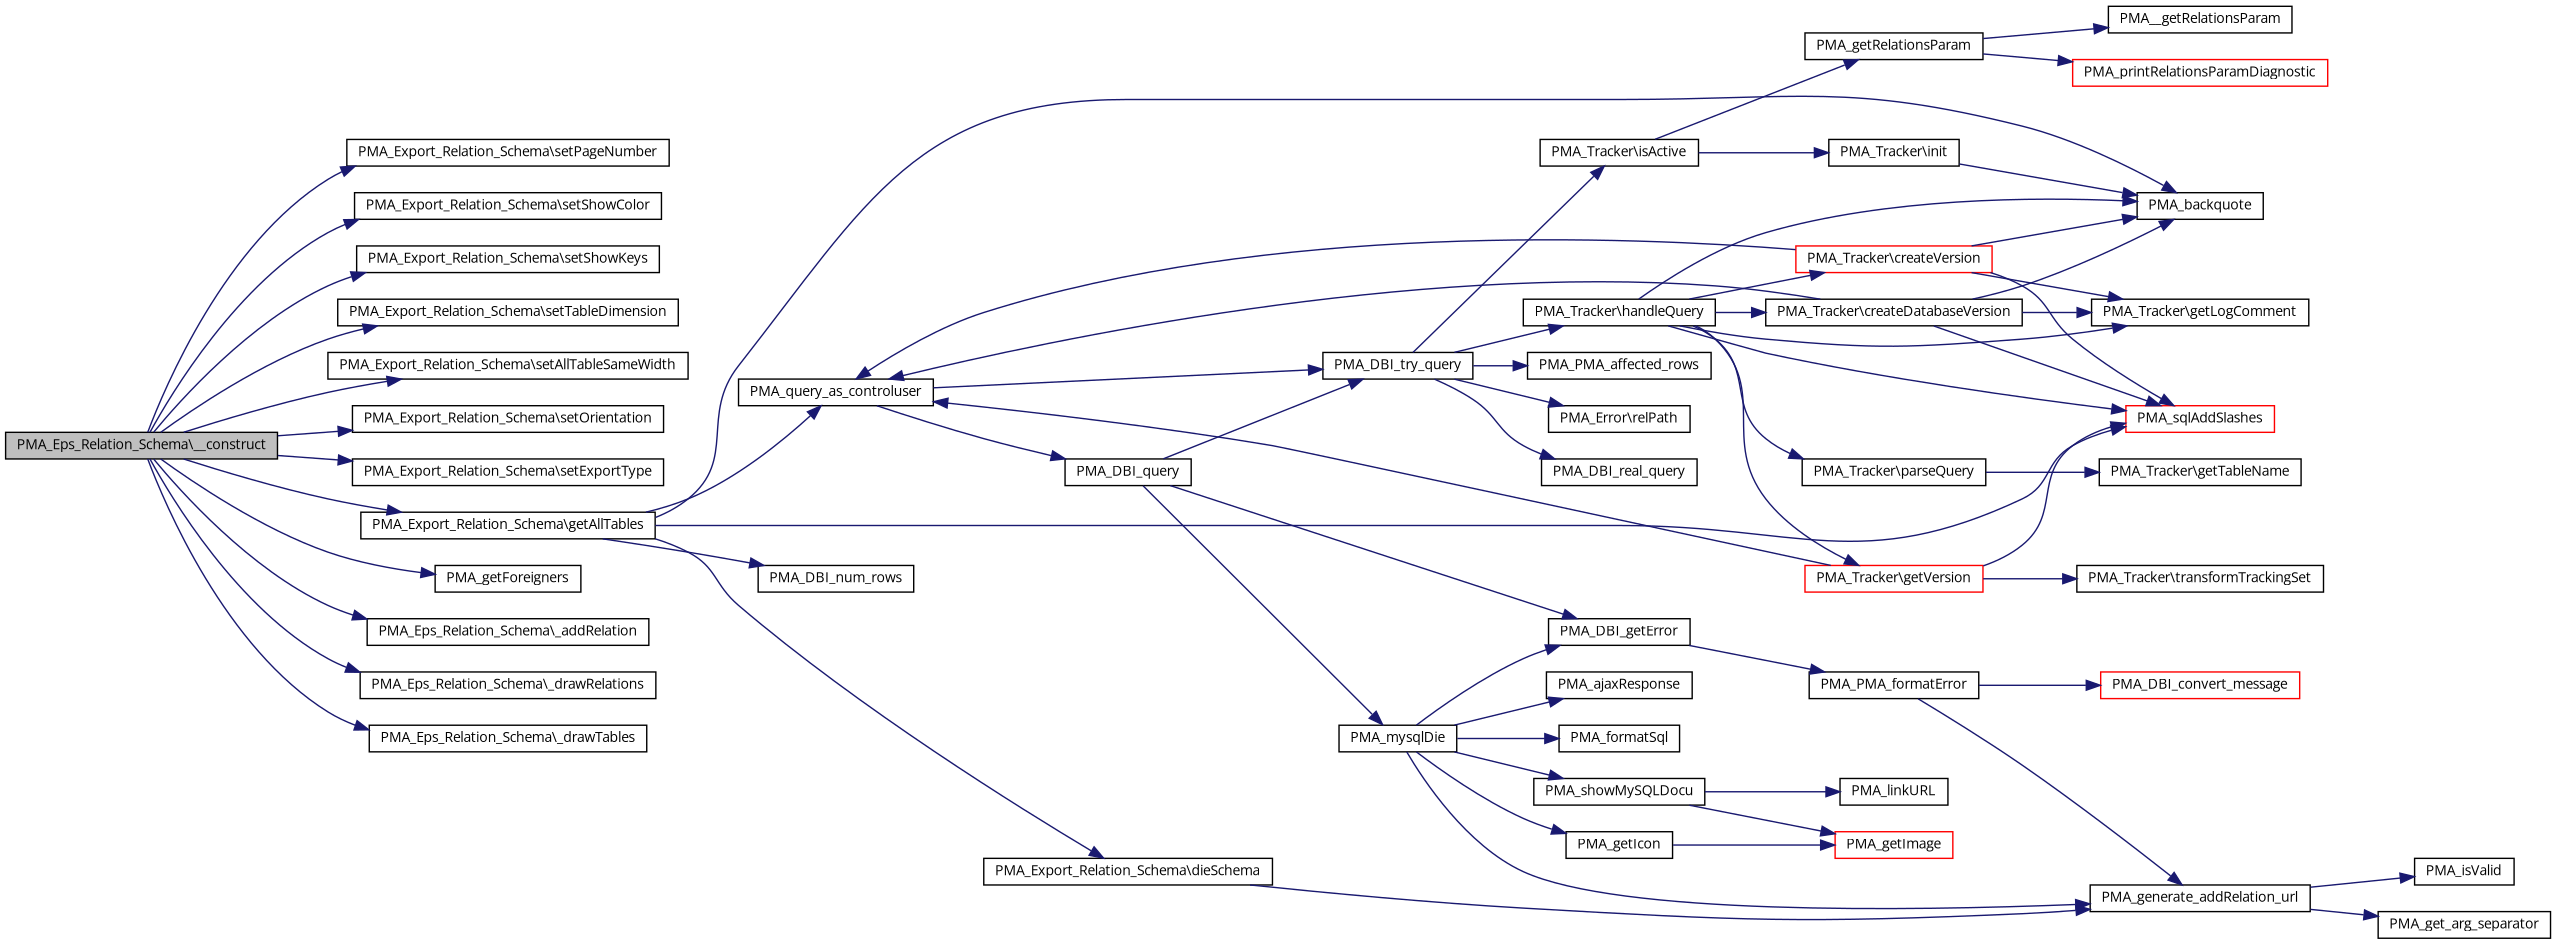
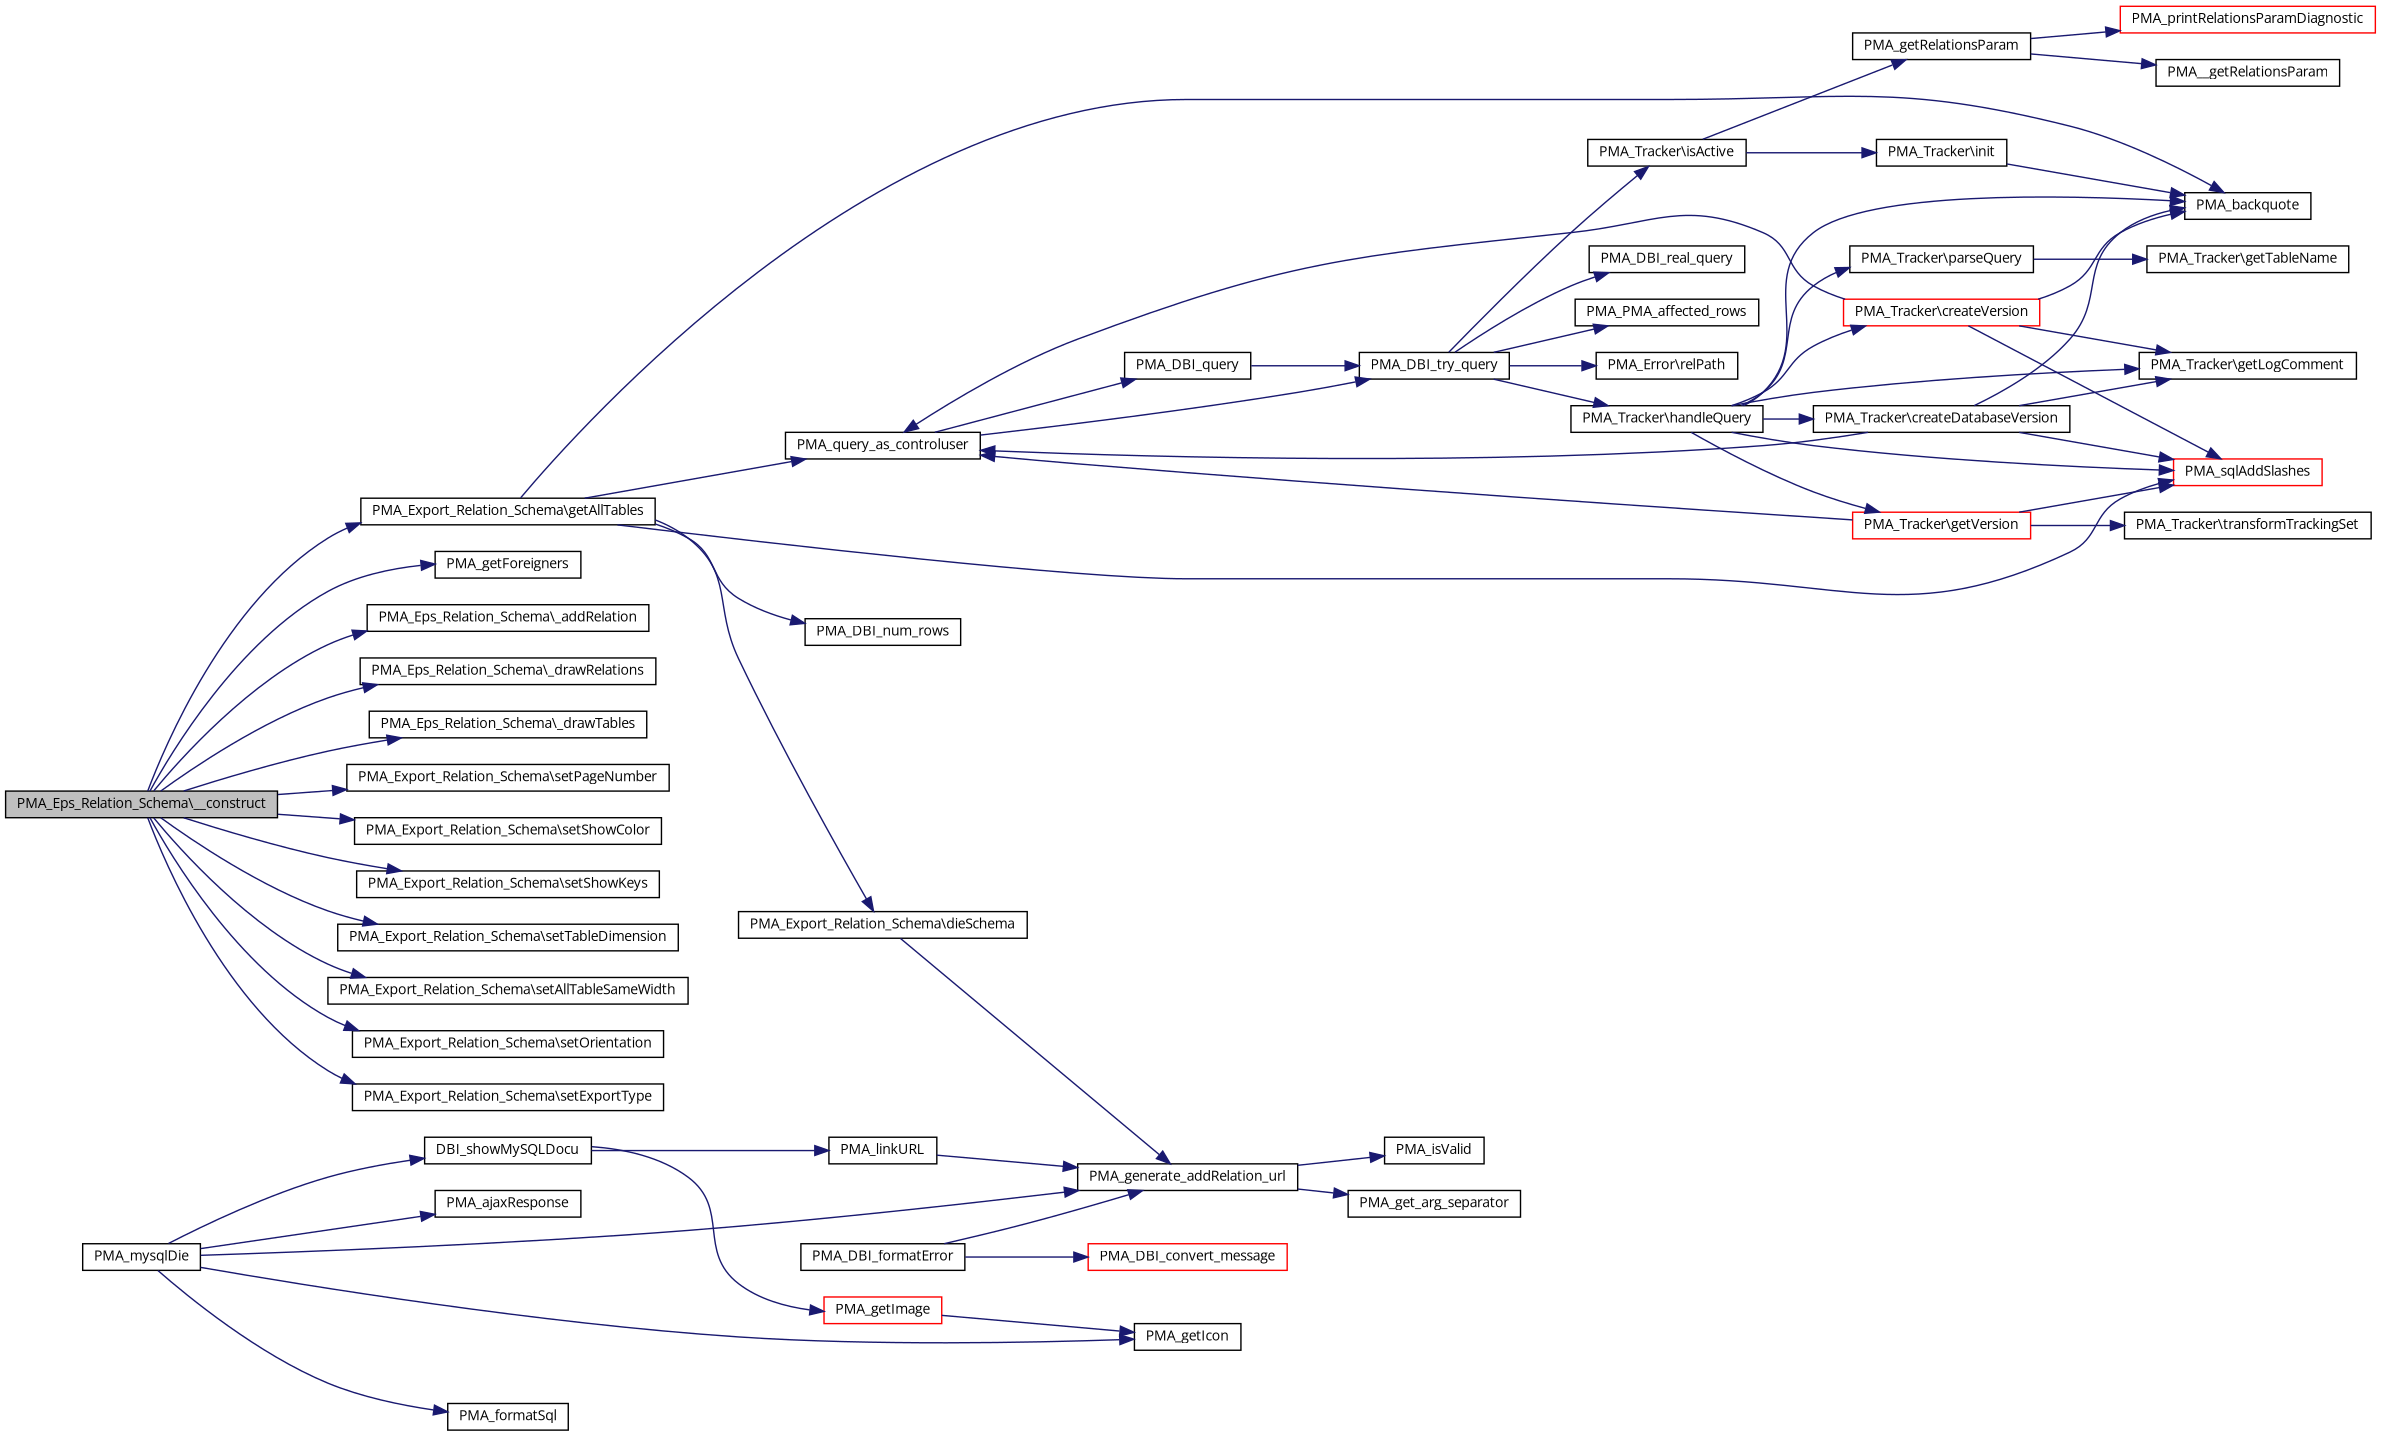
edge "PMA_DBI_query" -> "PMA_mysqlDie": removed
node "PMA_DBI_getError": removed
node "PMA_PMA_formatError": label "PMA_PMA_formatError" -> "PMA_DBI_formatError"
node "PMA_showMySQLDocu": label "PMA_showMySQLDocu" -> "DBI_showMySQLDocu"
edge "PMA_getIcon" -> "PMA_getImage": reversed
edge "PMA_linkURL" -> "PMA_generate_addRelation_url": added
